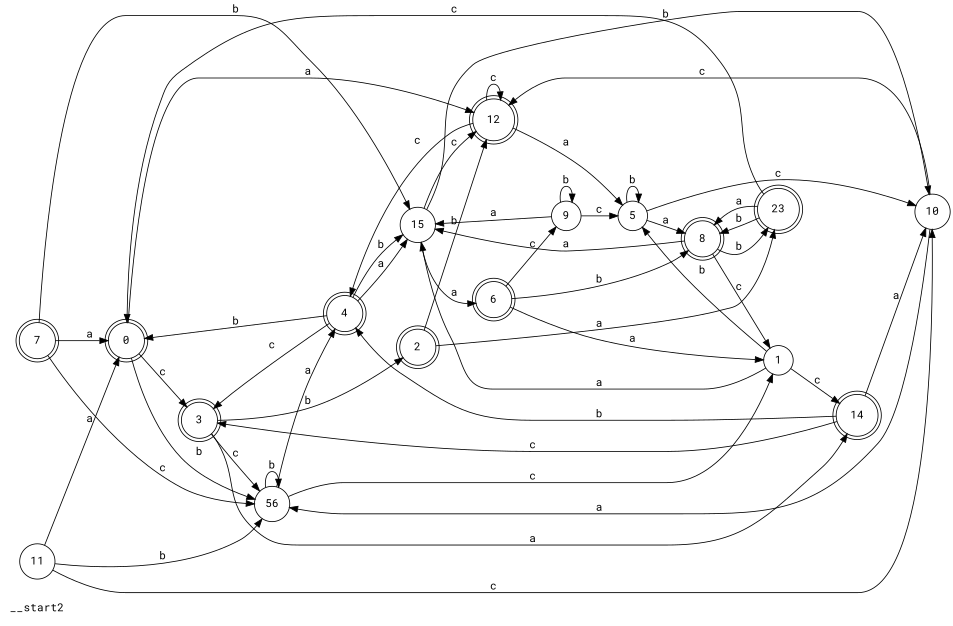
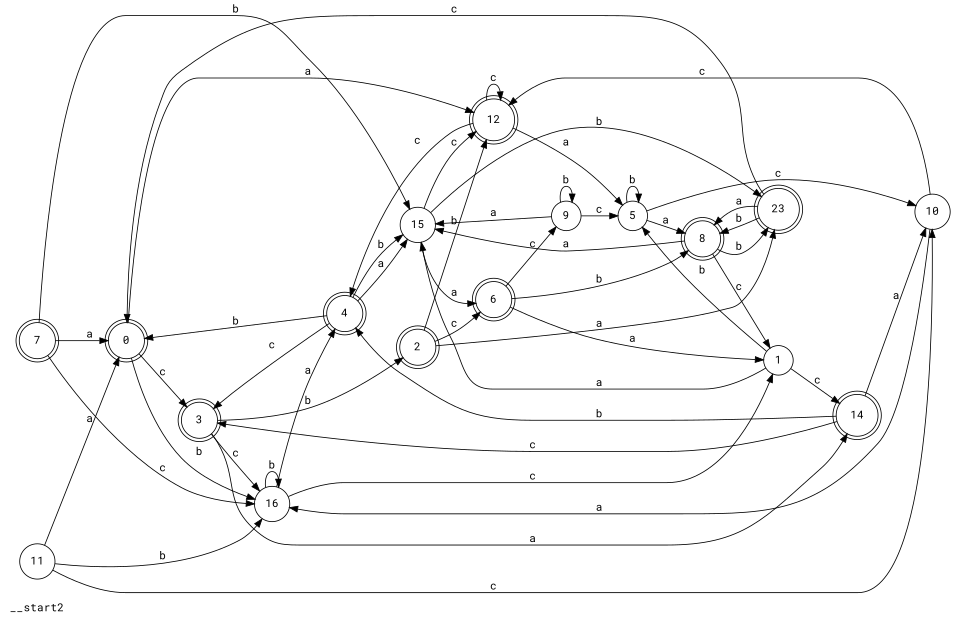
edge "15" -> "10": now "15" -> "23"
edge "2" -> "6": added, label "c"
node "56": label "56" -> "16"
